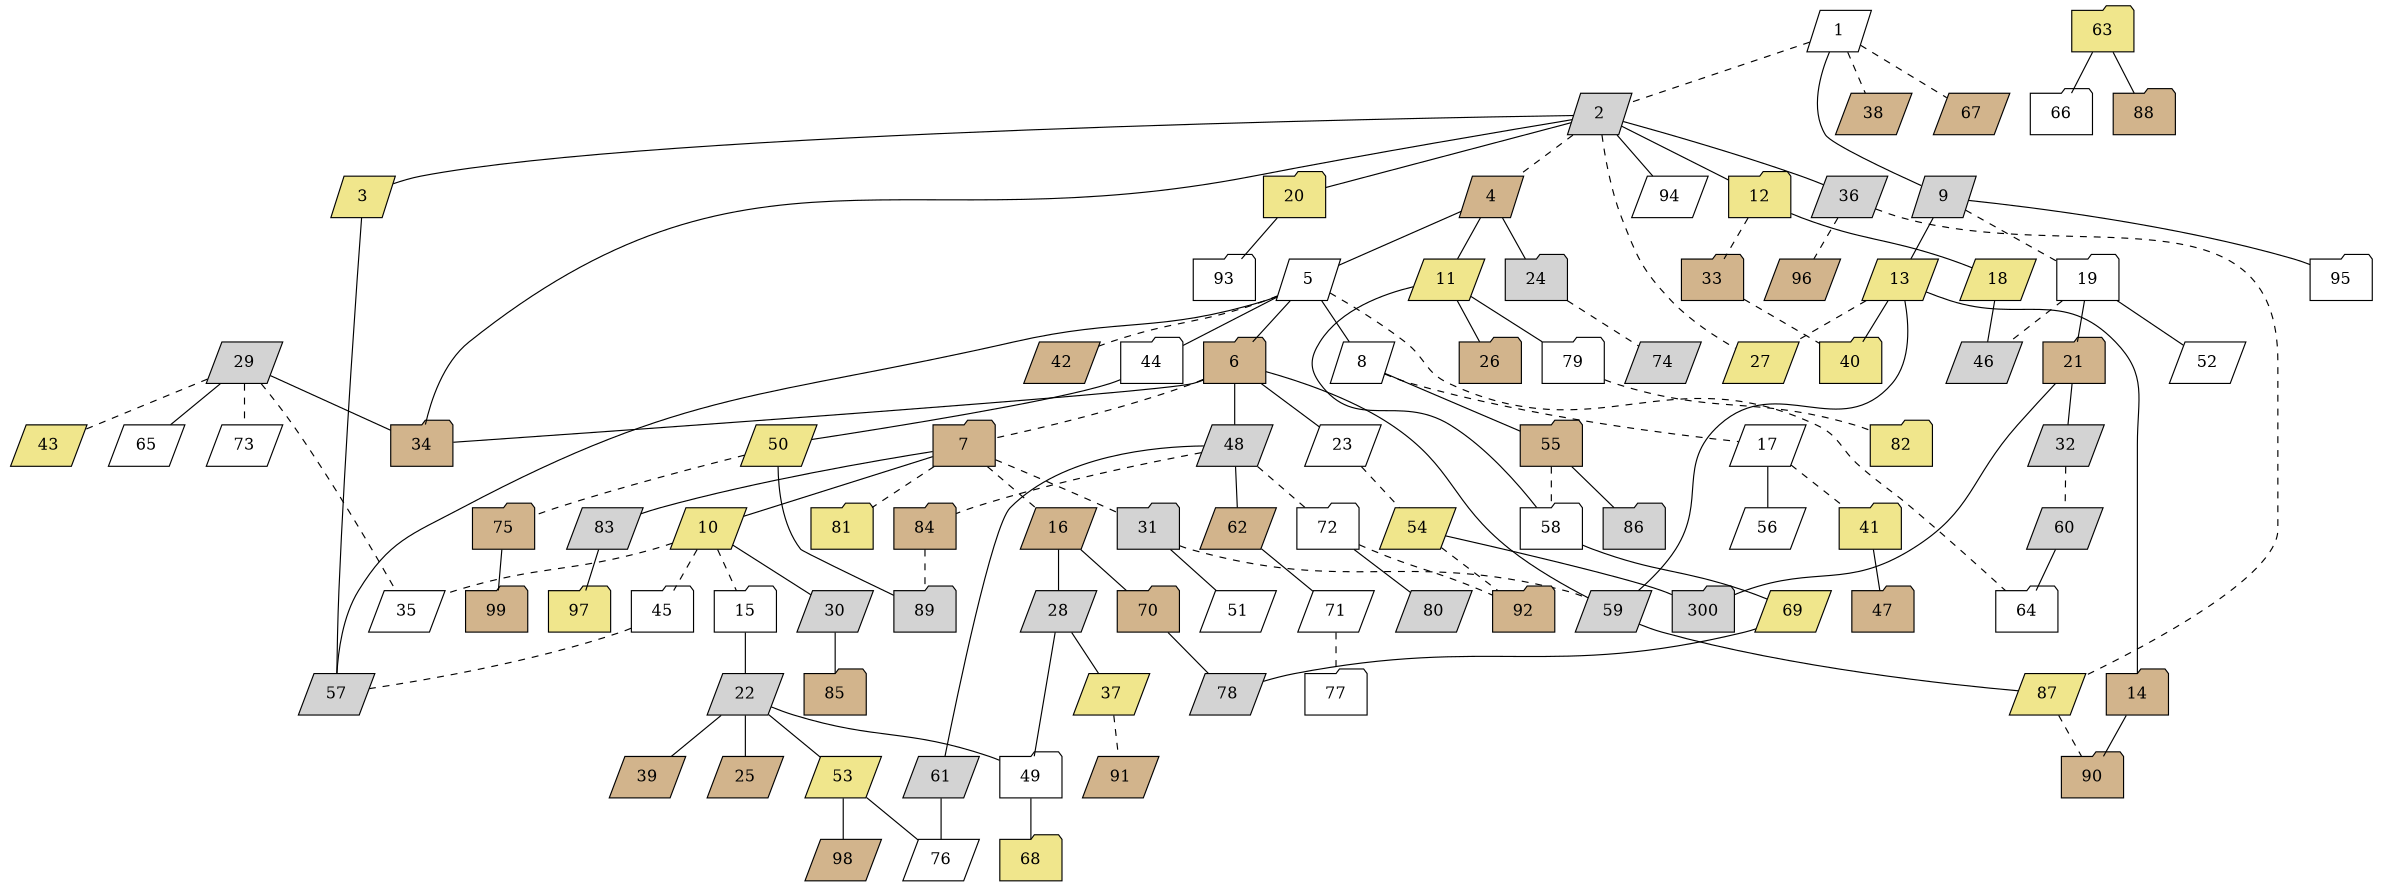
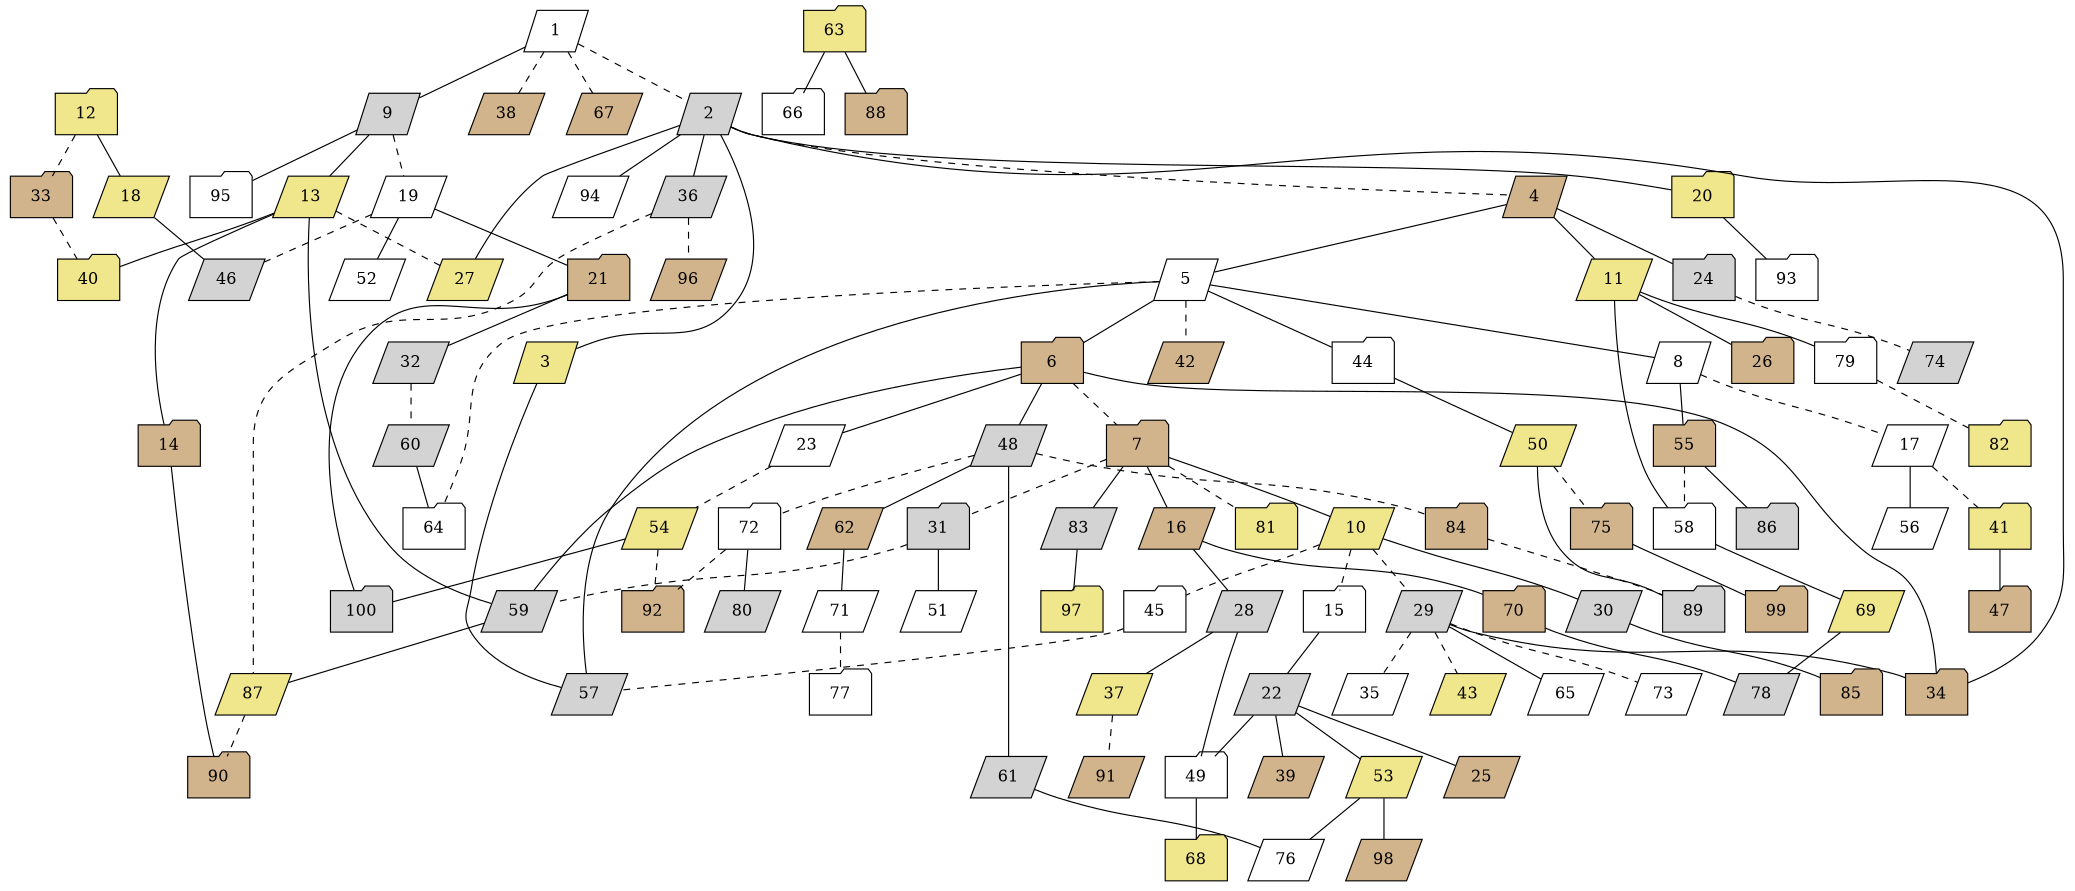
edge "2" -- "12": removed
edge "2" -- "27": style dashed -> solid
node "19": shape folder -> parallelogram
edge "7" -- "16": style dashed -> solid
edge "10" -- "35": now "10" -- "29"
node "300": label "300" -> "100"
